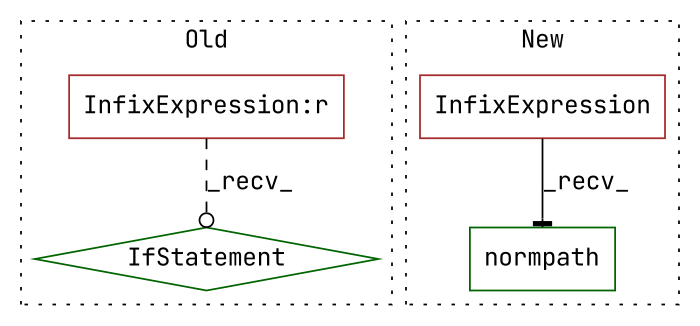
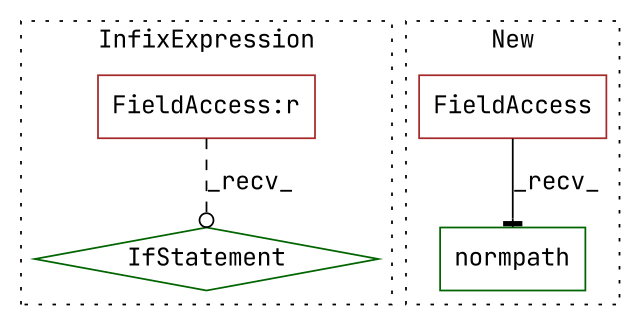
cluster "Old": label "Old" -> "InfixExpression"
node "InfixExpression:r": label "InfixExpression:r" -> "FieldAccess:r"
node "InfixExpression": label "InfixExpression" -> "FieldAccess"
